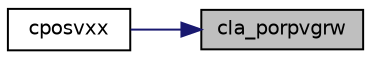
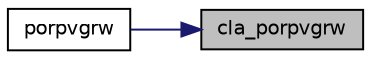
node "cposvxx": label "cposvxx" -> "porpvgrw"
